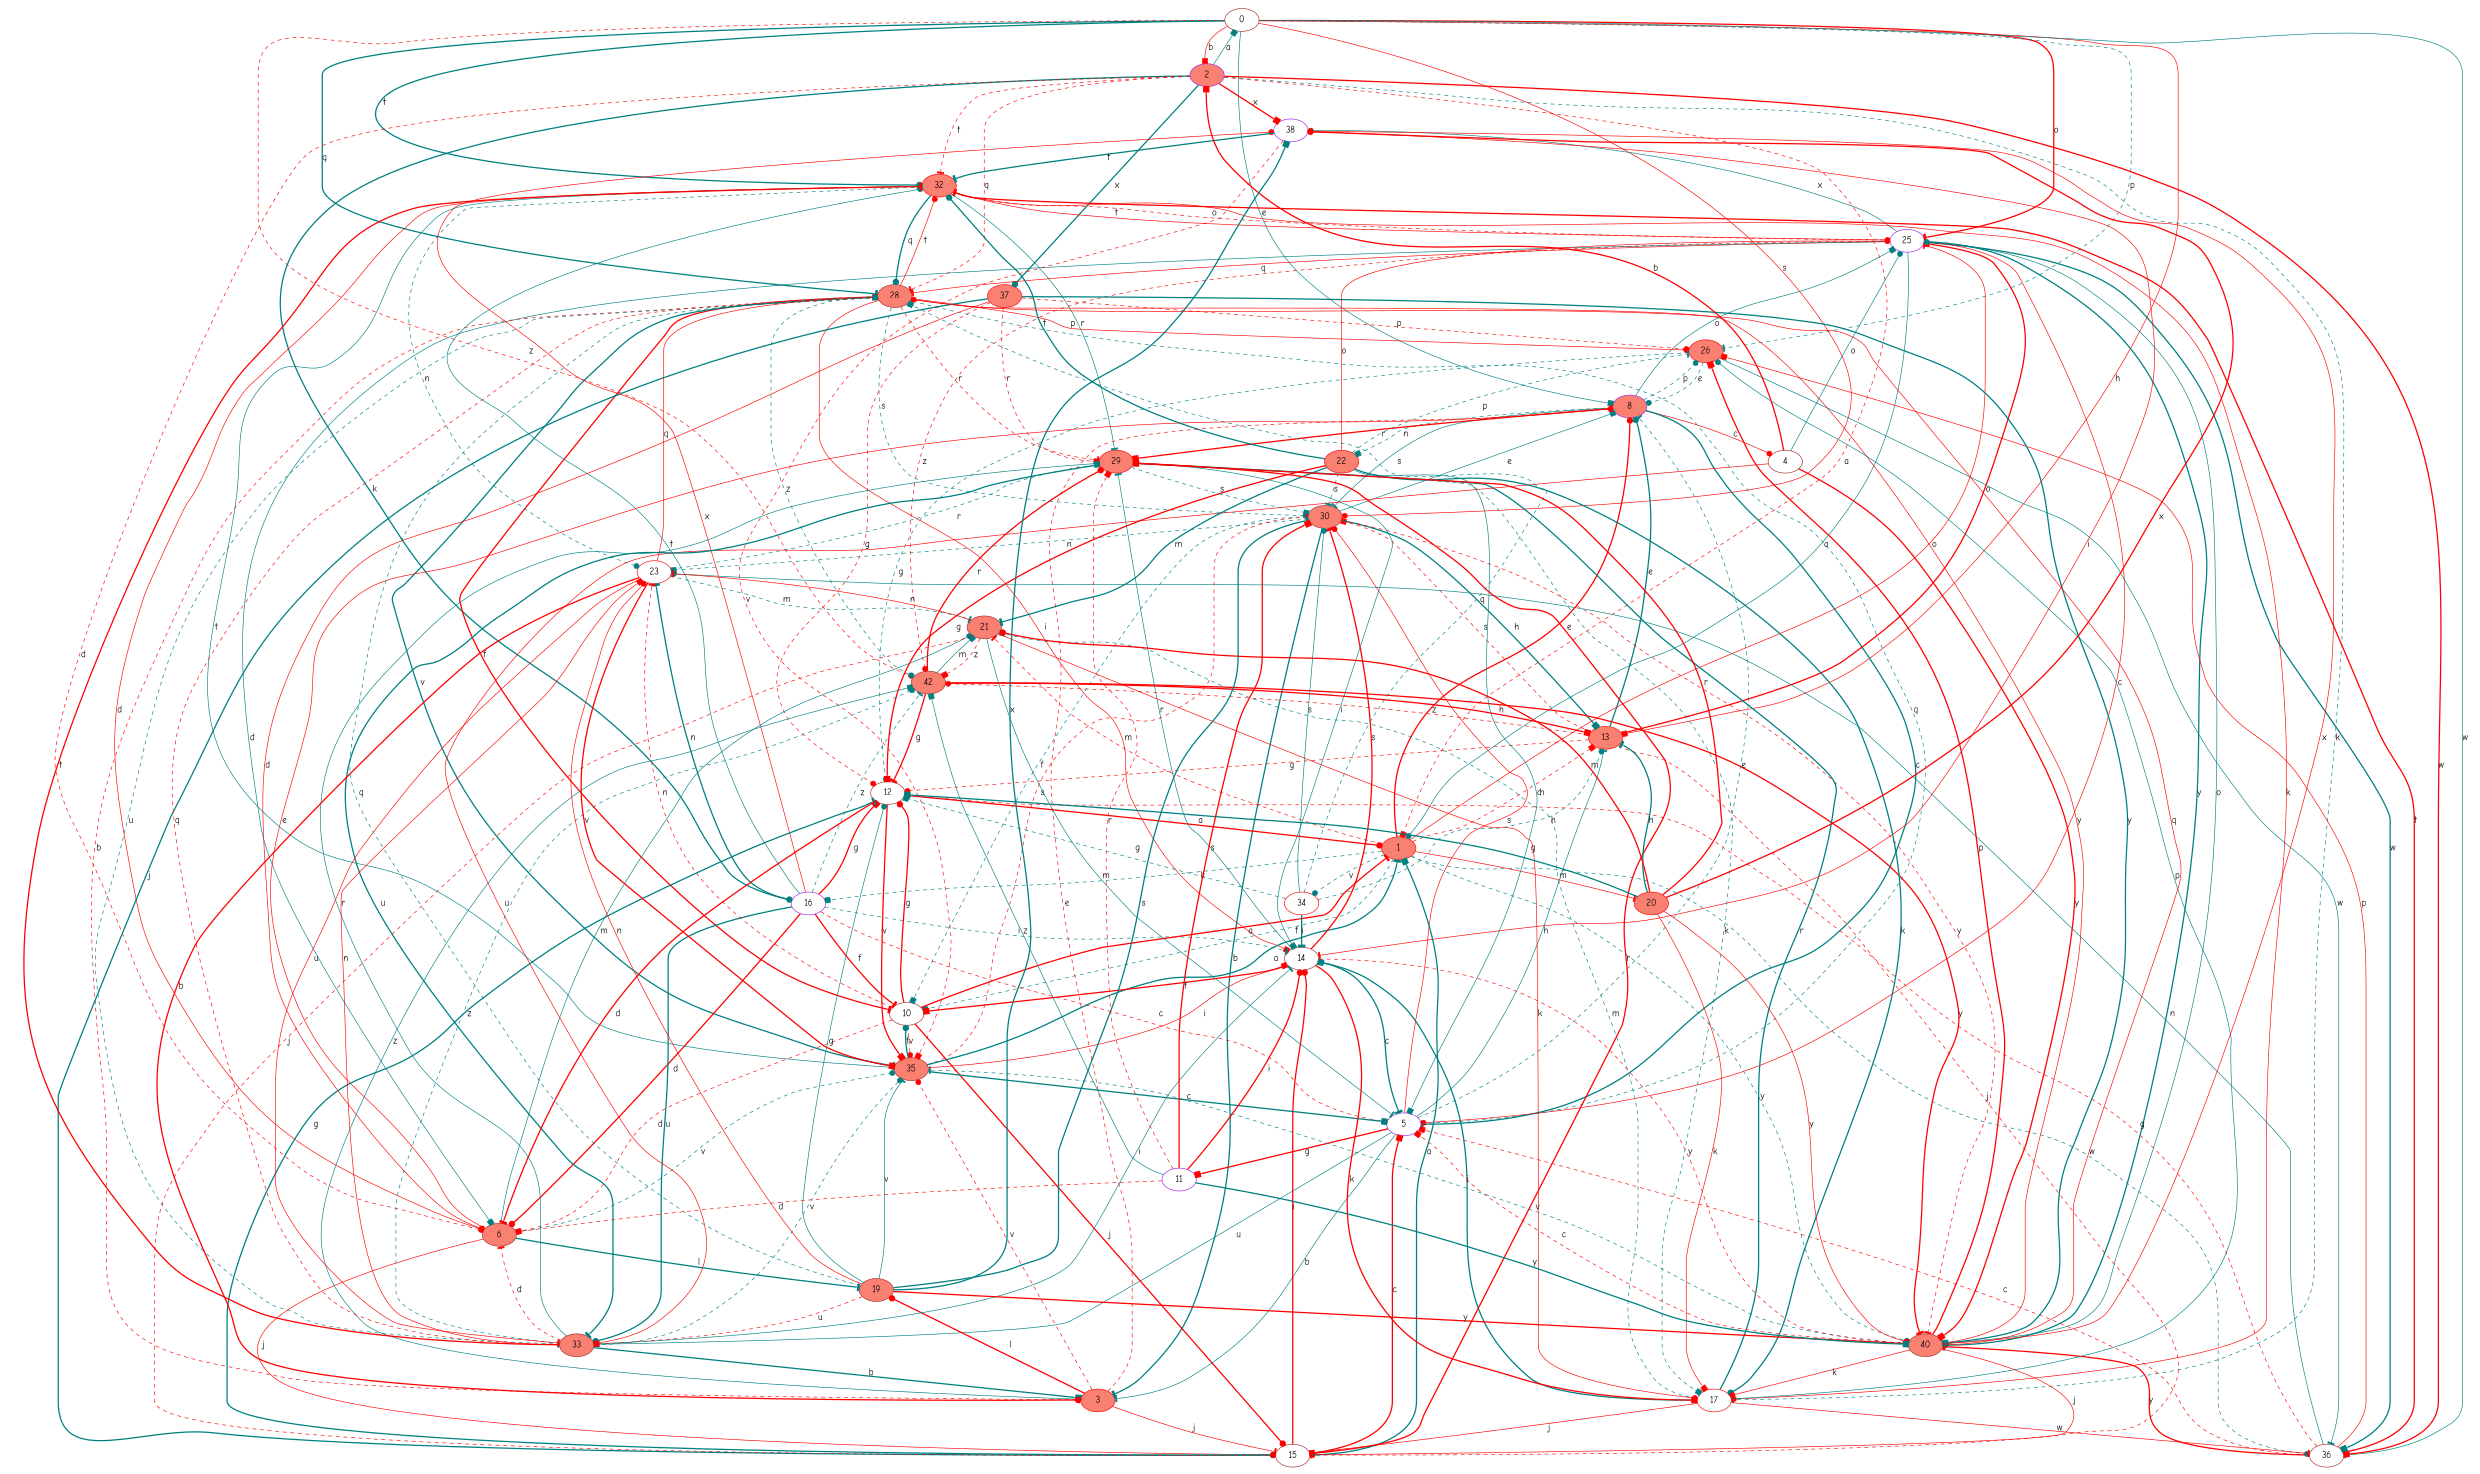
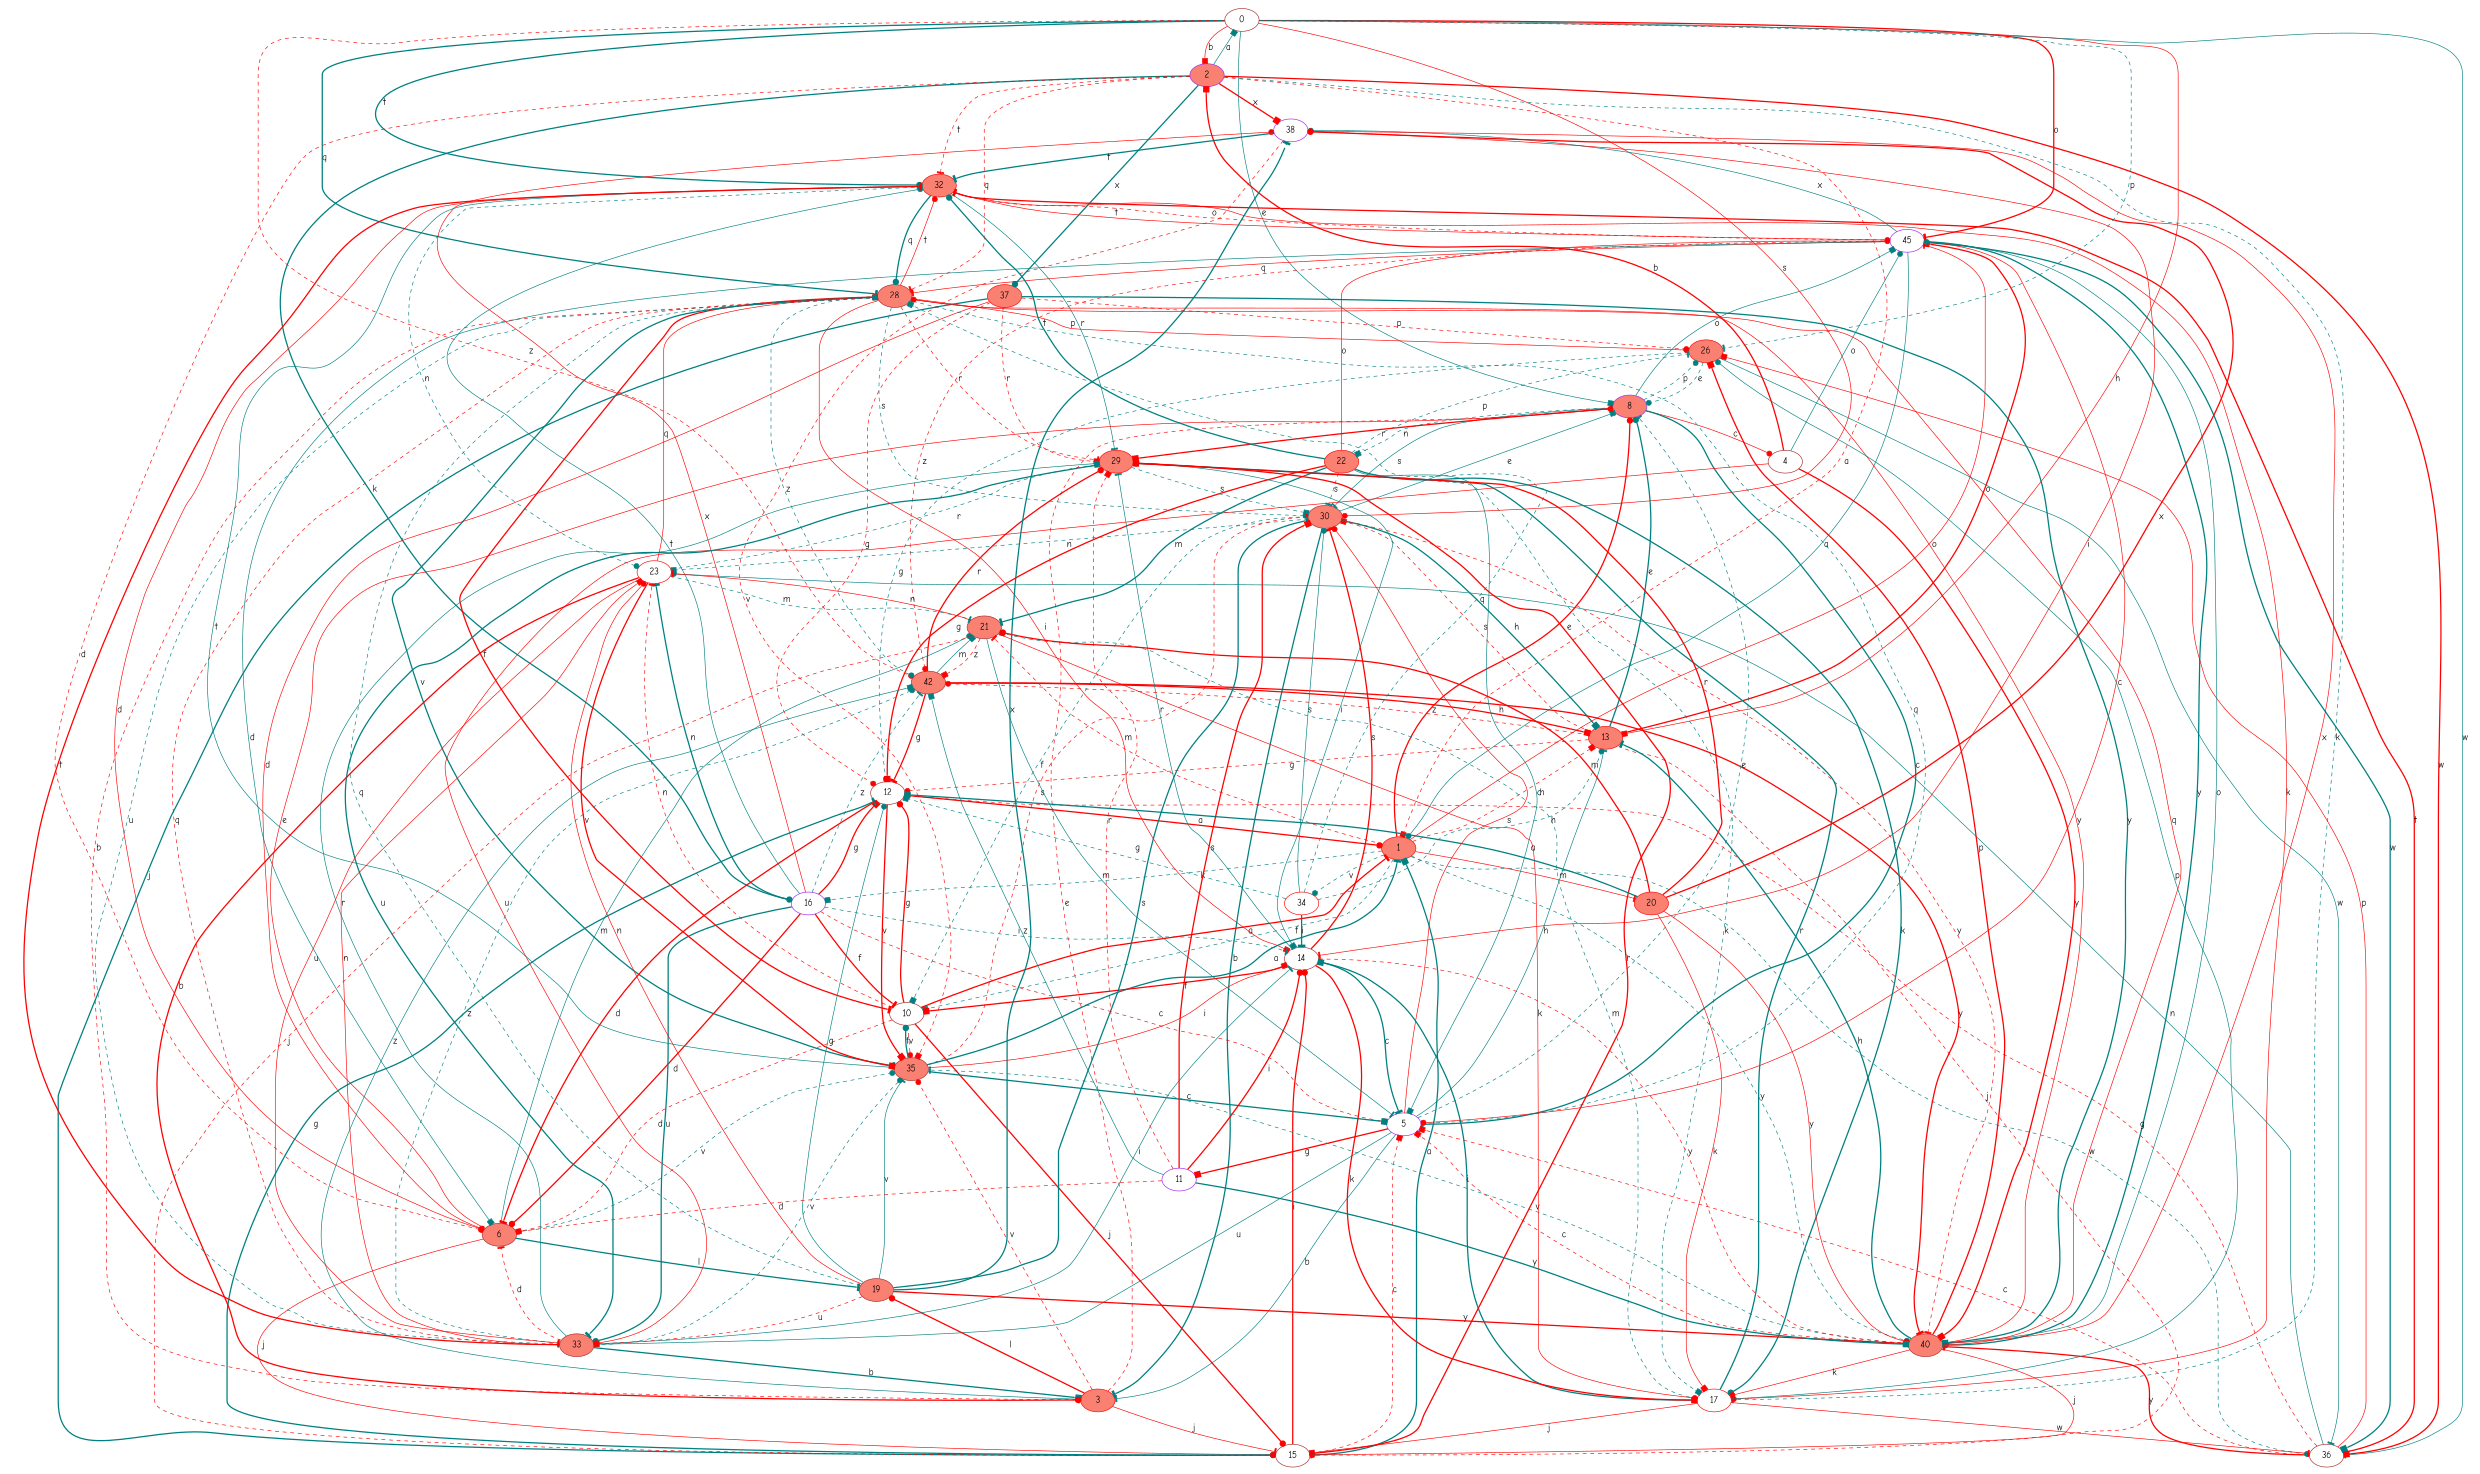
node "25": label "25" -> "45"
edge "19" -> "38": arrowhead box -> tee
edge "20" -> "13": now "40" -> "13"
edge "20" -> "12": label "g" -> "a"
edge "15" -> "5": style bold -> dashed
